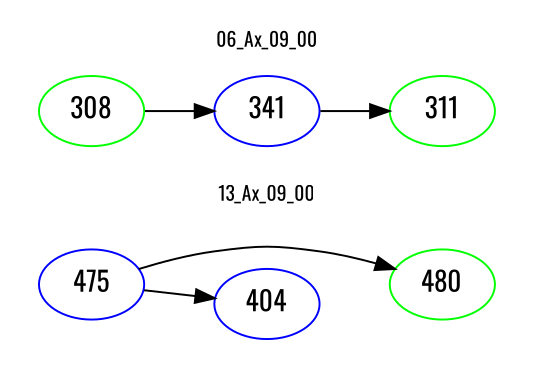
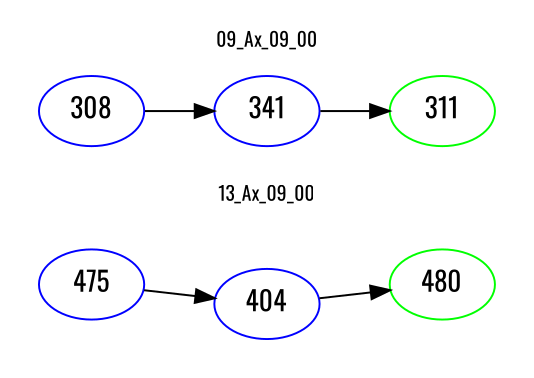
cluster "06_Ax_09_00": label "06_Ax_09_00" -> "09_Ax_09_00"
node "308": color green -> blue
edge "475" -> "480": now "404" -> "480"
